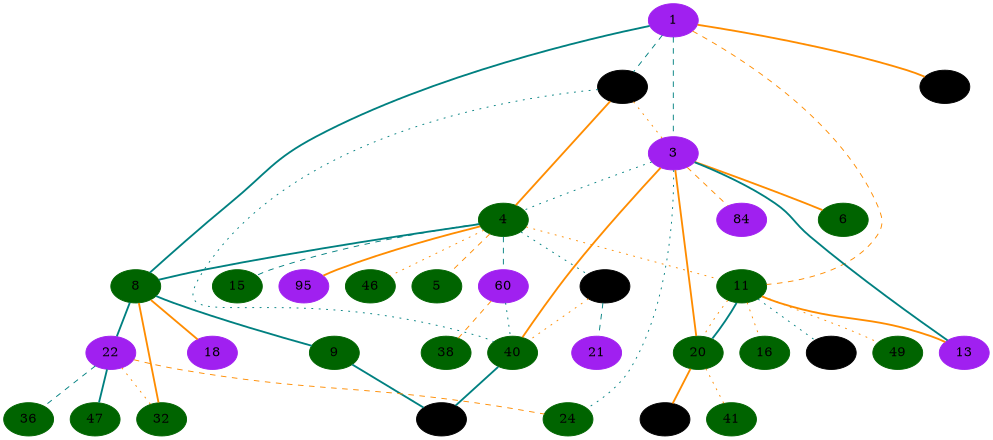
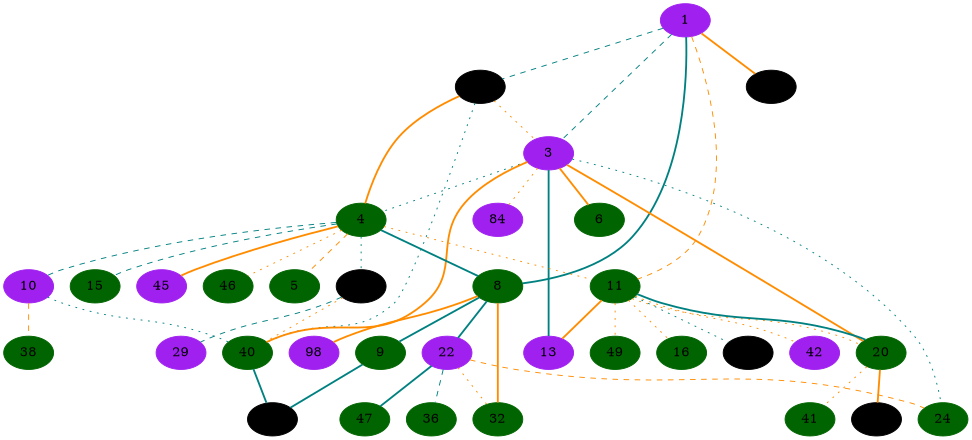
edge "3" -- "84": style dashed -> dotted
node "95": label "95" -> "45"
node "60": label "60" -> "10"
node "18": label "18" -> "98"
node "21": label "21" -> "29"
node "42": added
